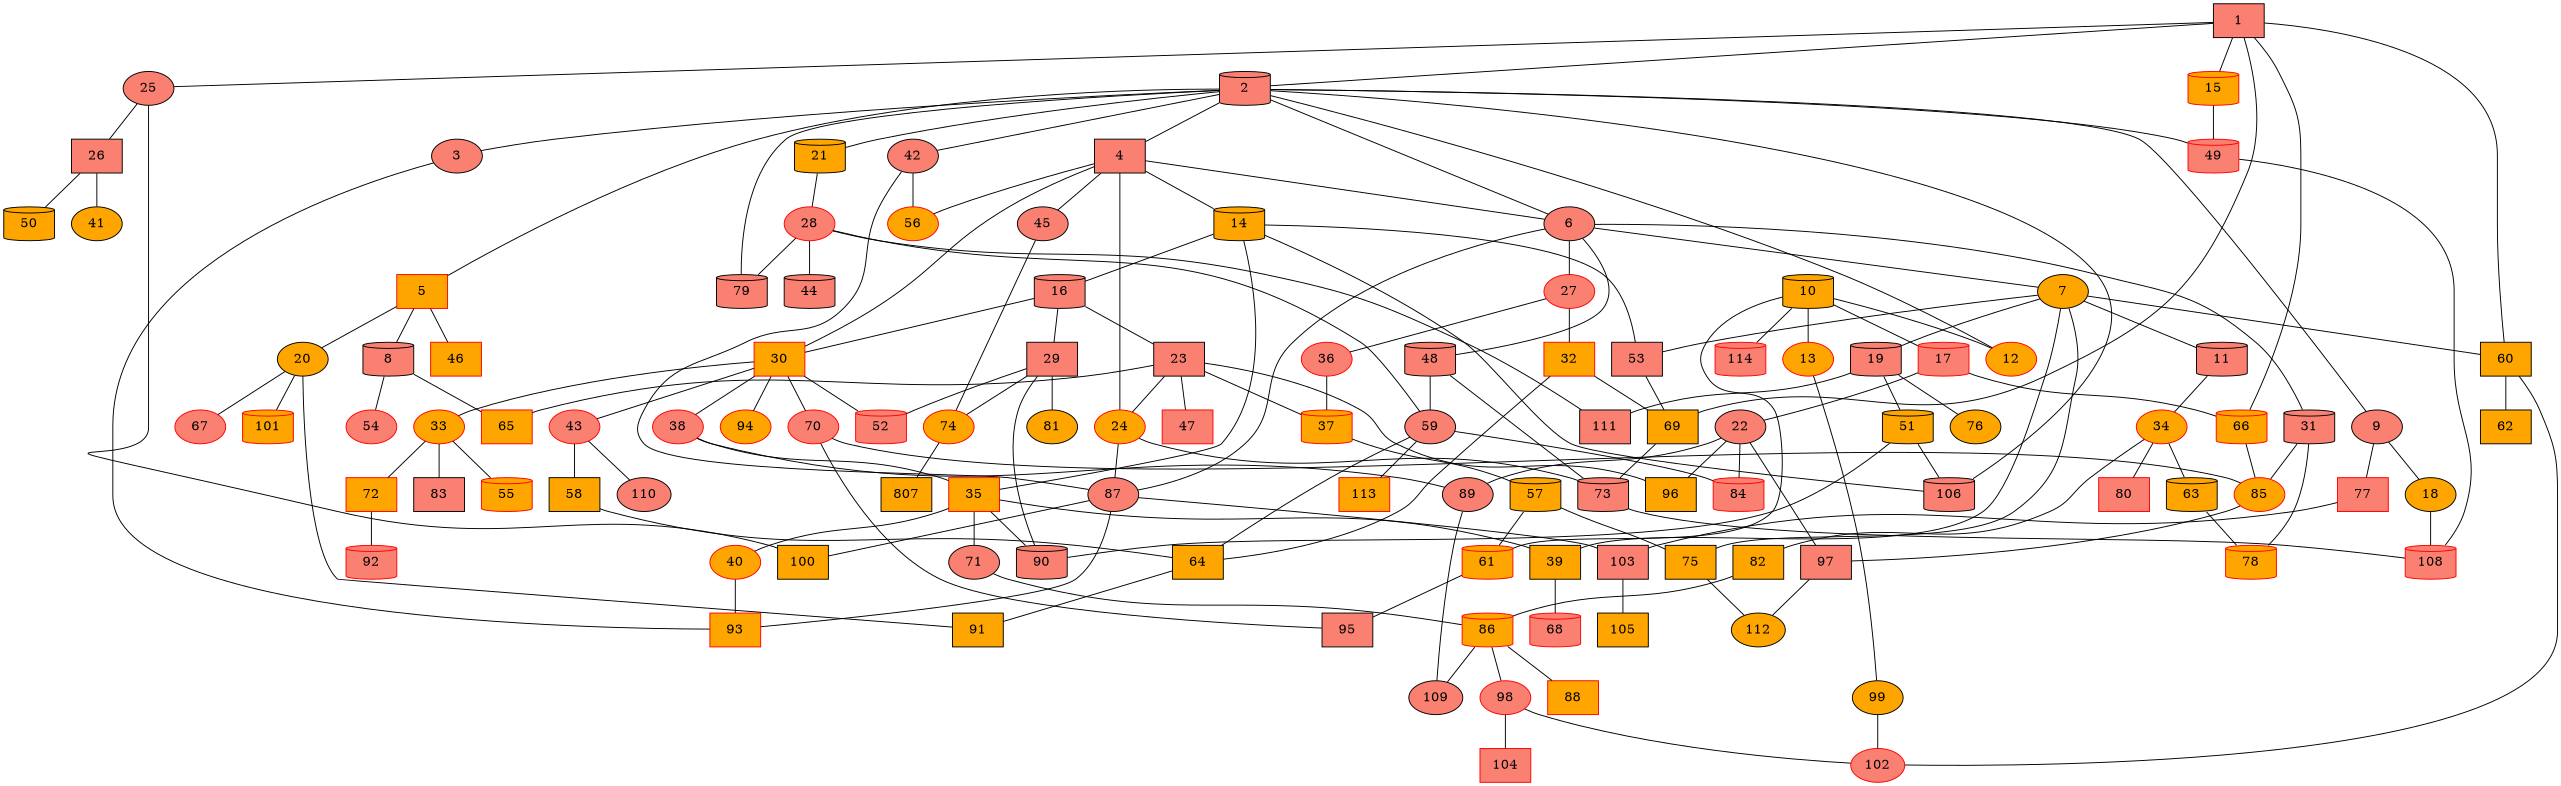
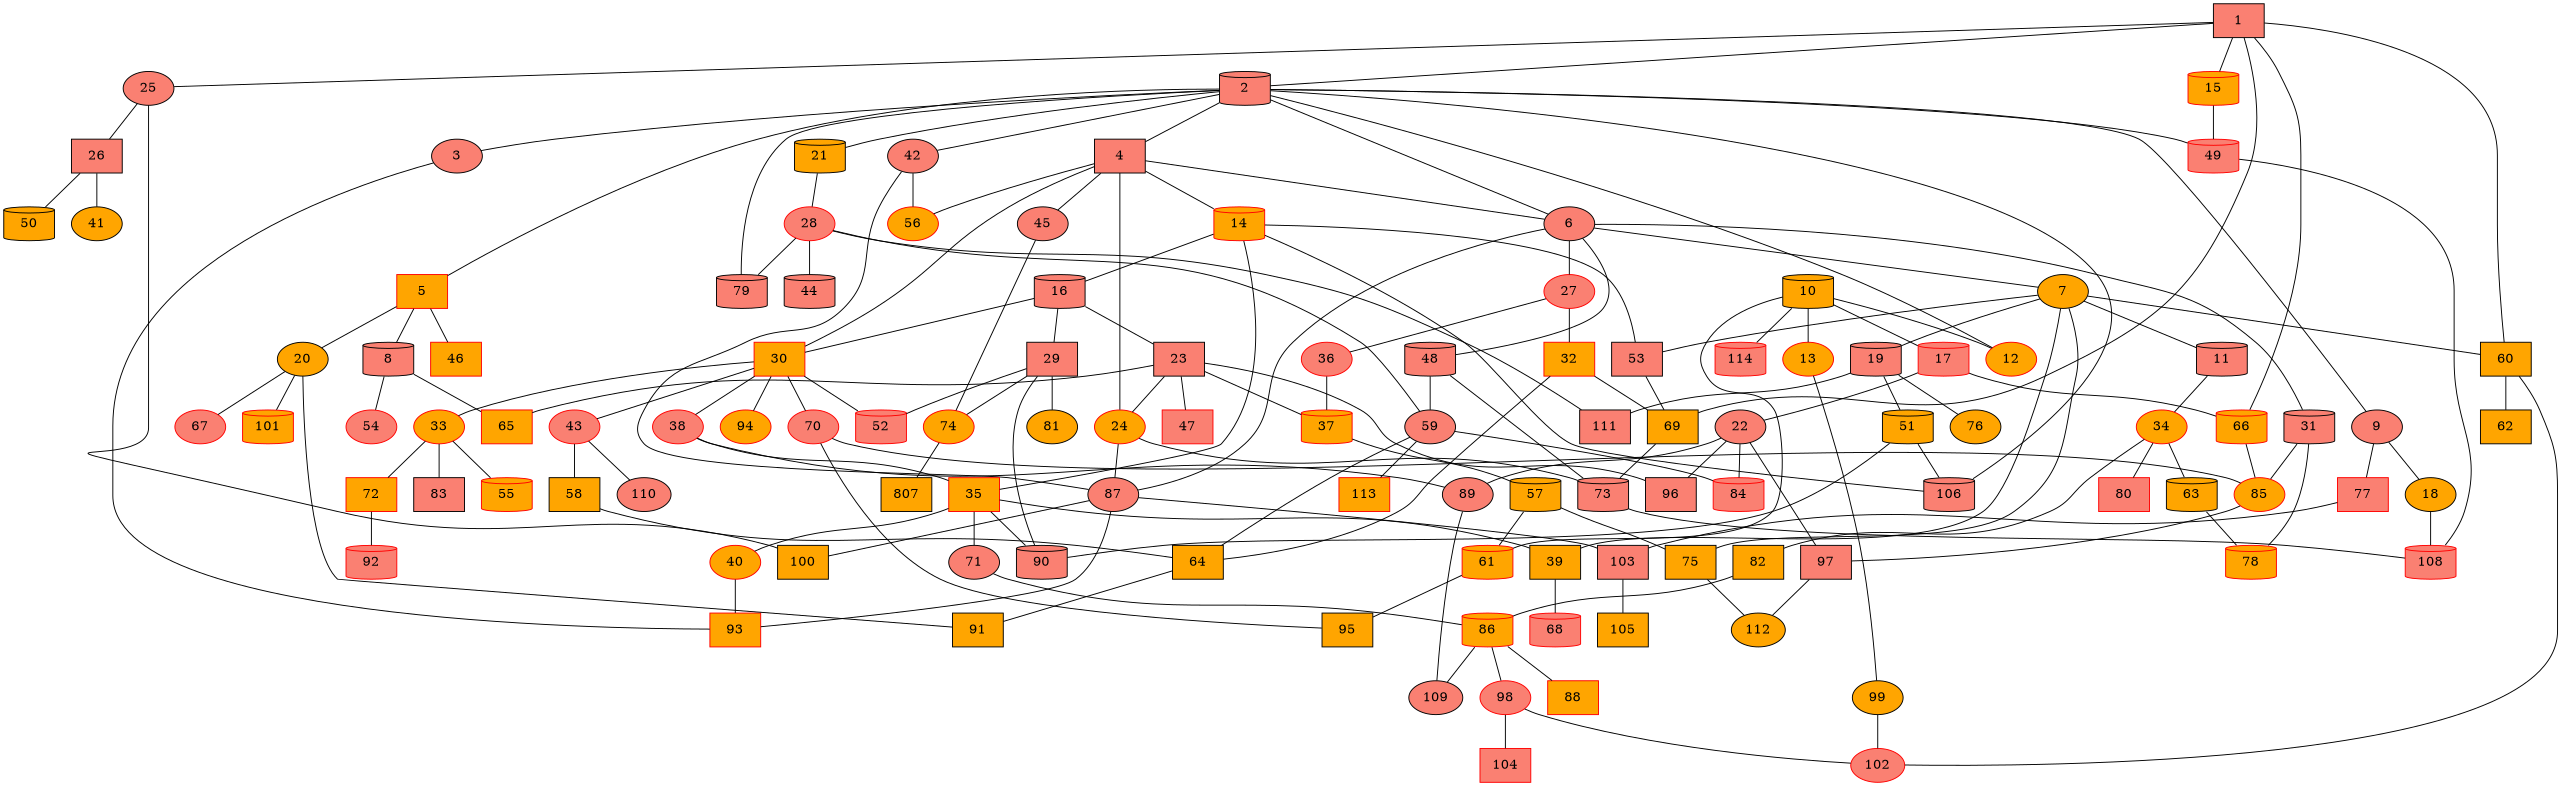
node "14": color black -> red
node "96": fillcolor orange -> salmon
node "95": fillcolor salmon -> orange
